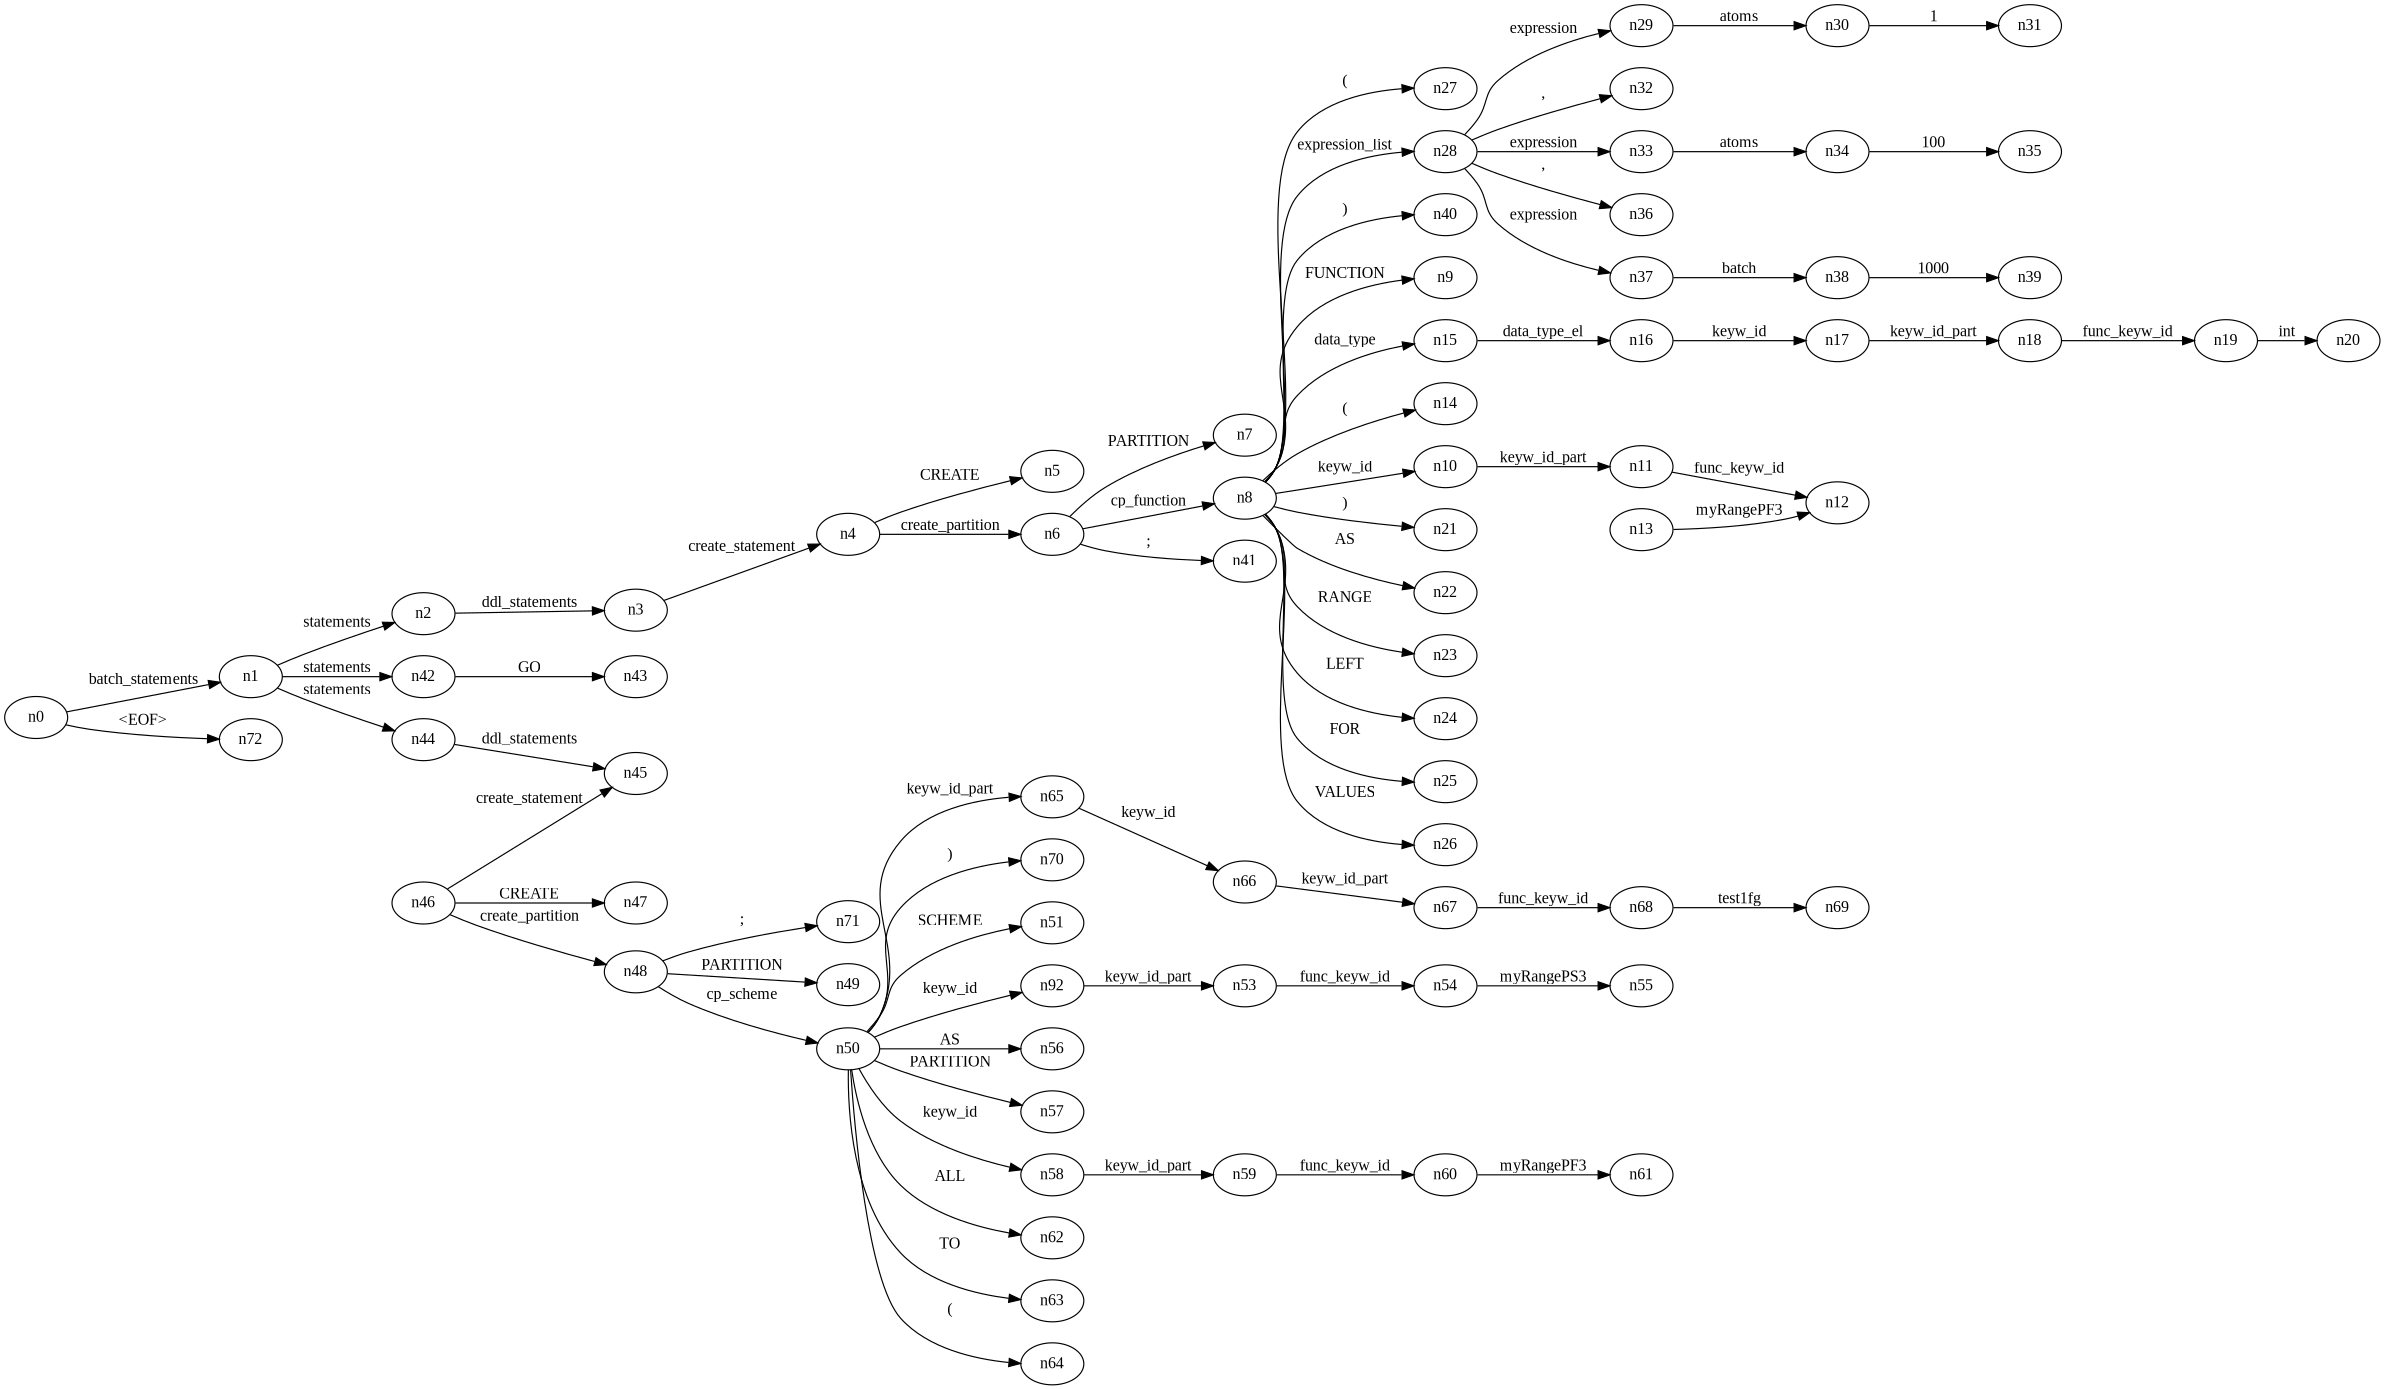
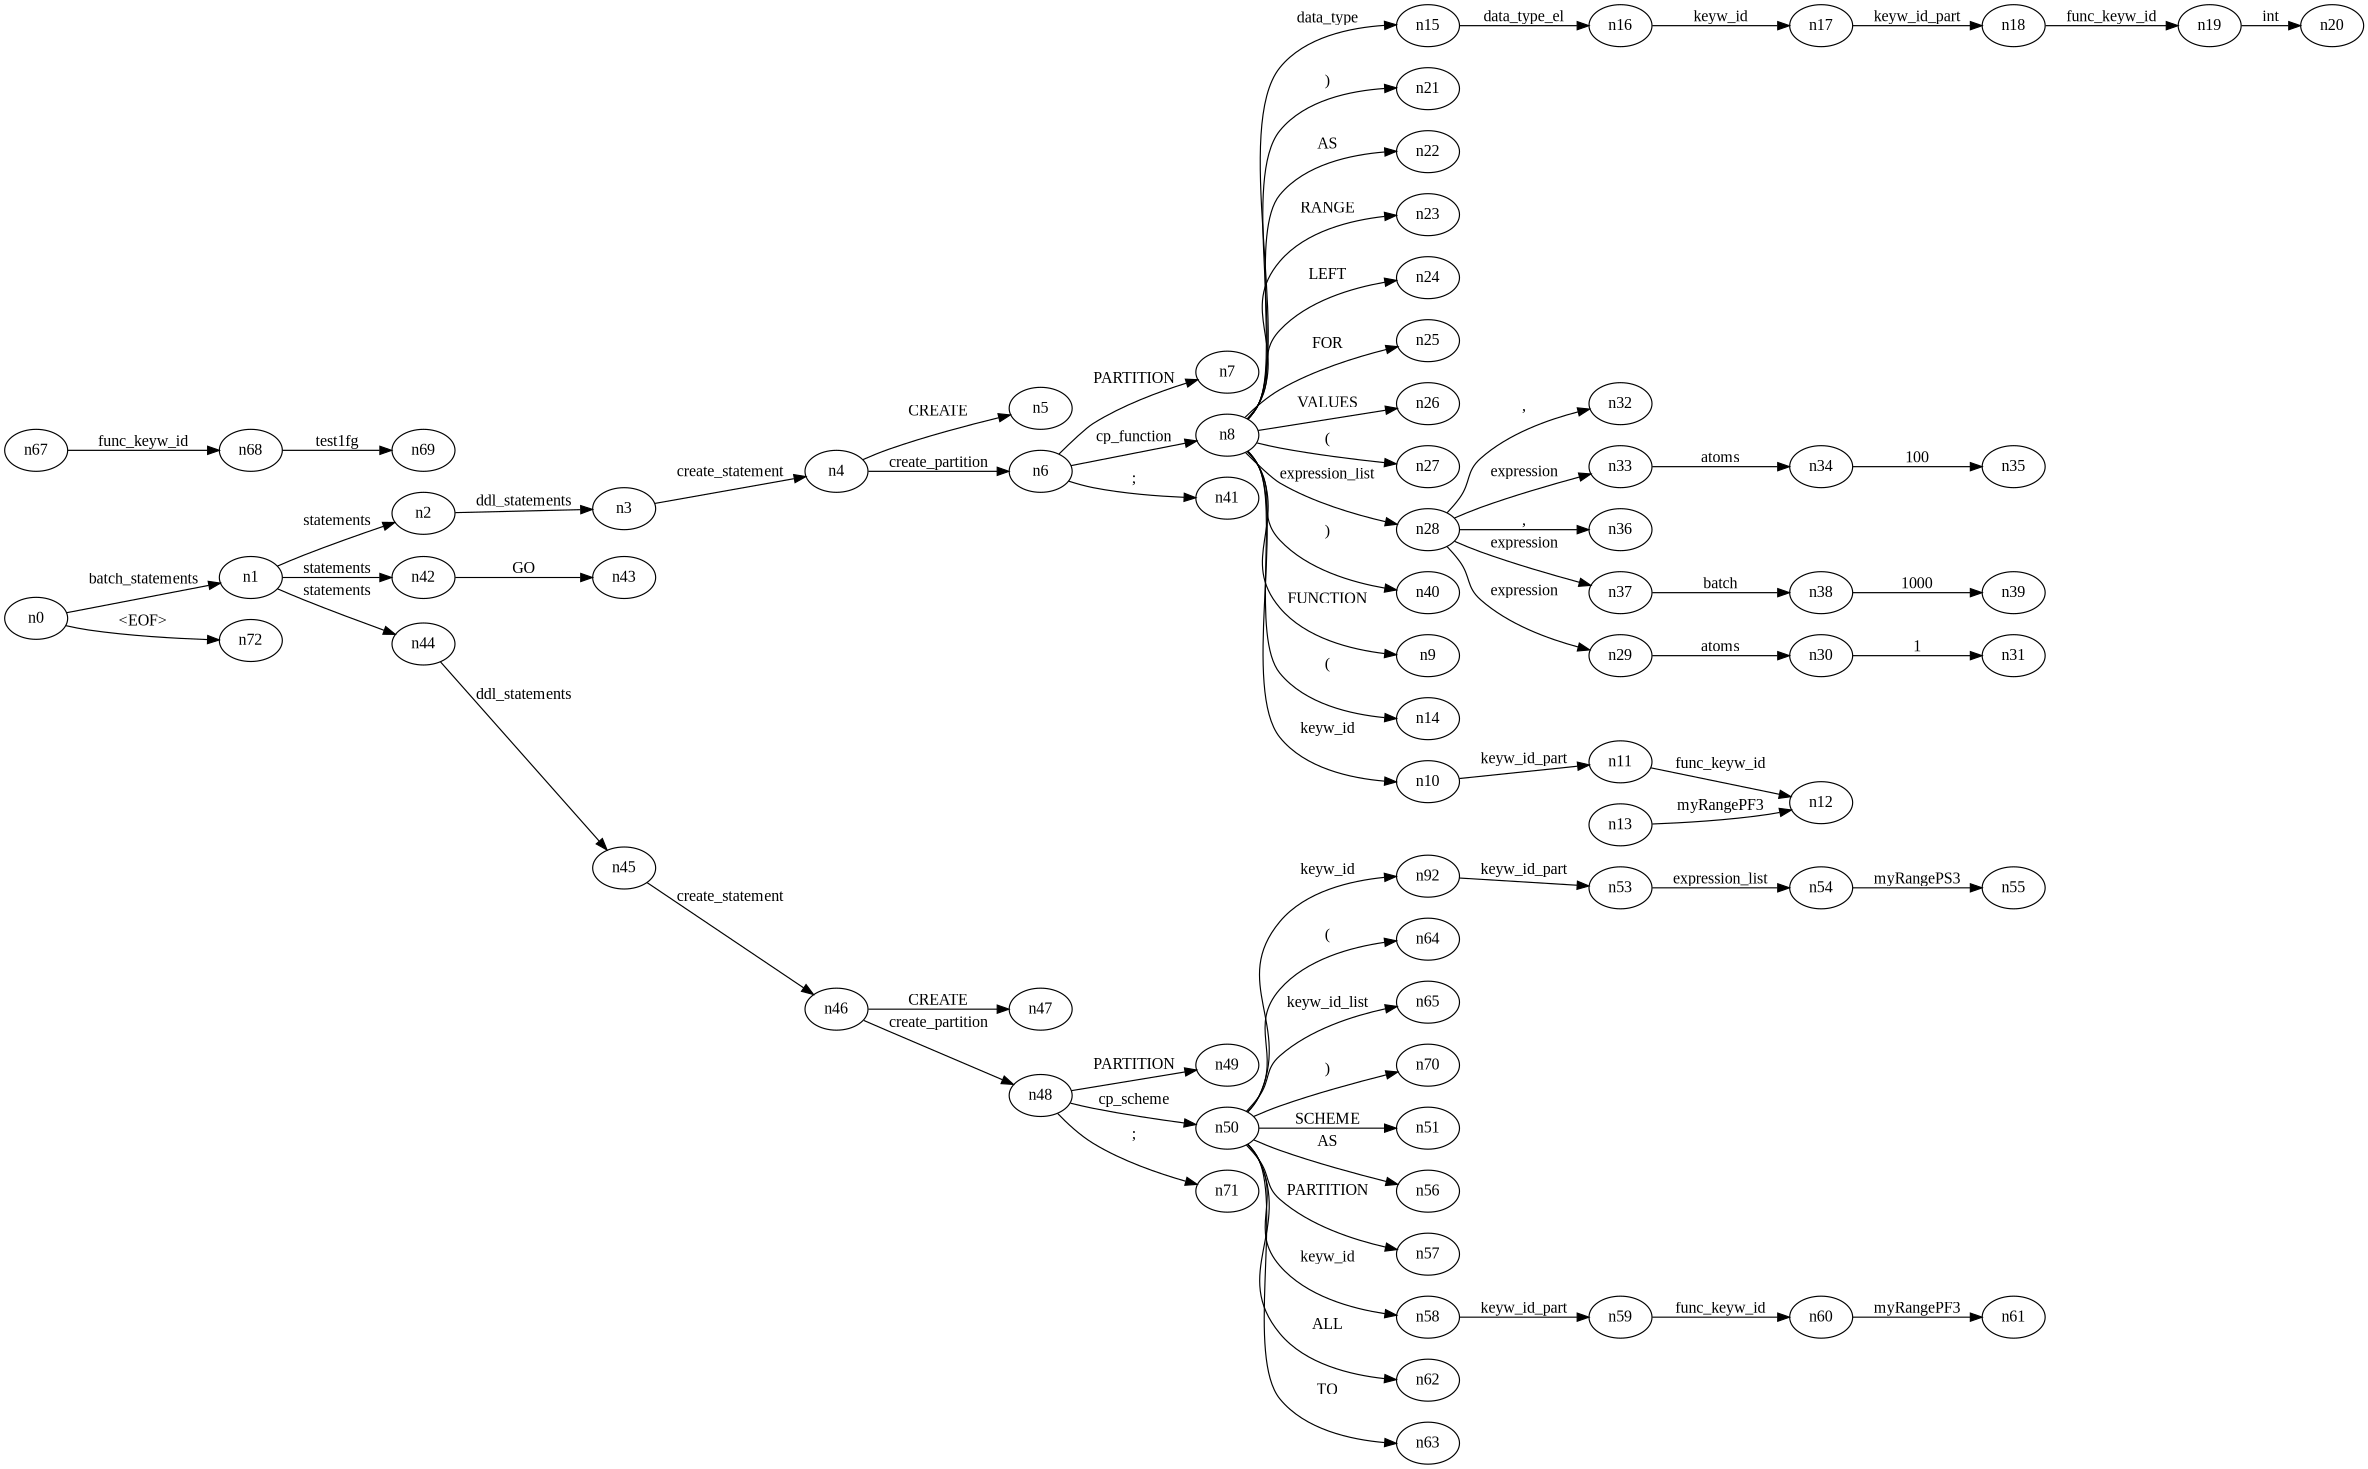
edge "n50" -> "n65": label "keyw_id_part" -> "keyw_id_list"
edge "n46" -> "n45": reversed
node "n66": removed
edge "n53" -> "n54": label "func_keyw_id" -> "expression_list"
